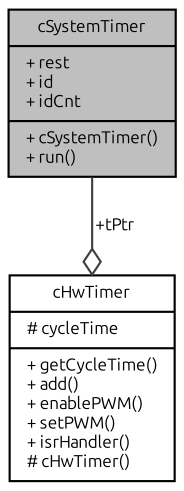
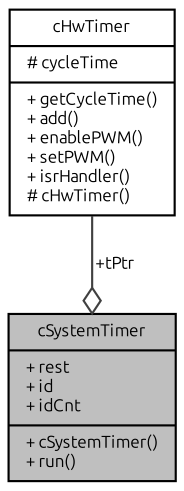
edge "cSystemTimer" -> "cHwTimer": reversed
